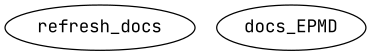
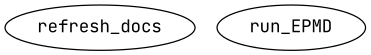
node "docs_EPMD": label "docs_EPMD" -> "run_EPMD"
